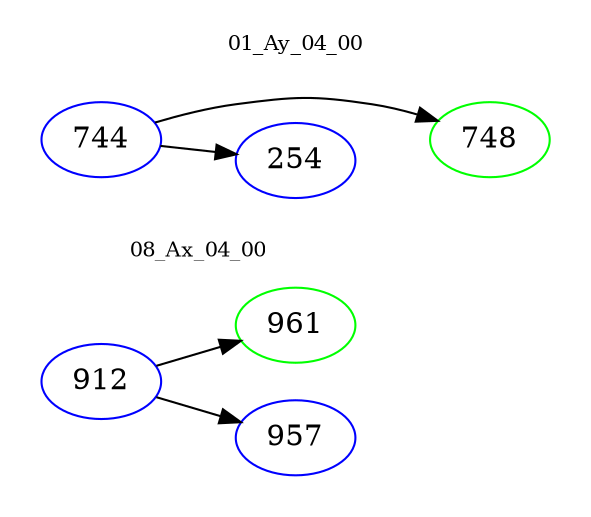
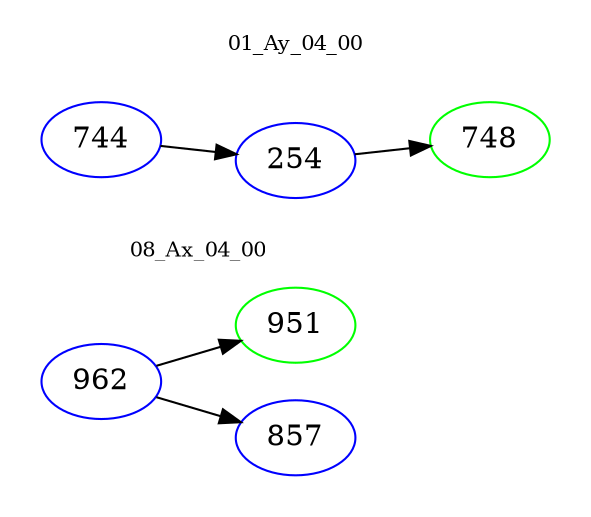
edge "744" -> "748": now "254" -> "748"
node "961": label "961" -> "951"
node "912": label "912" -> "962"
node "957": label "957" -> "857"
